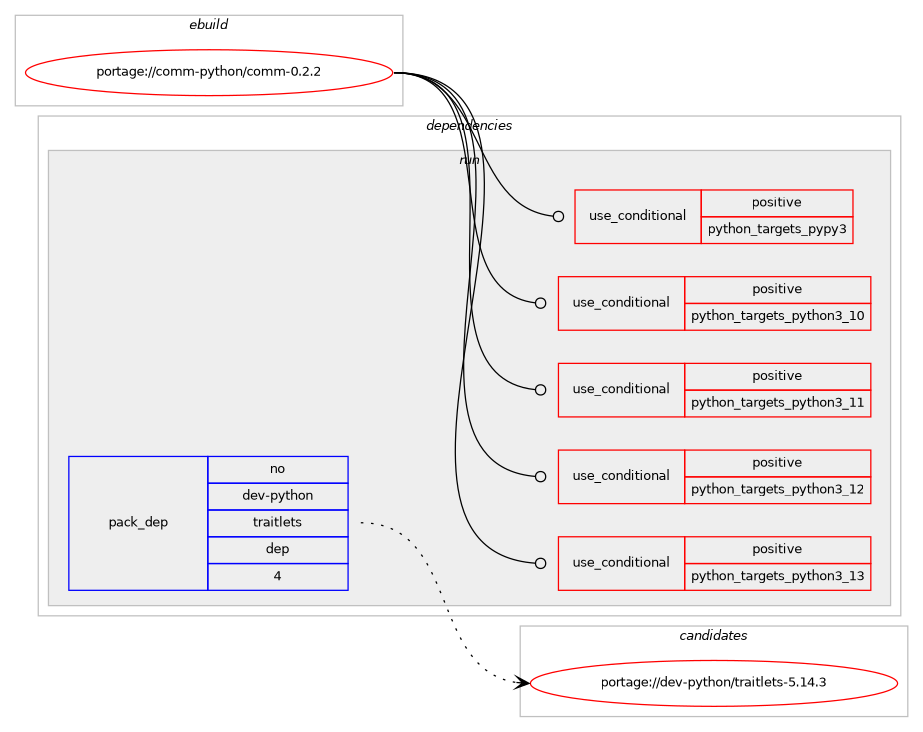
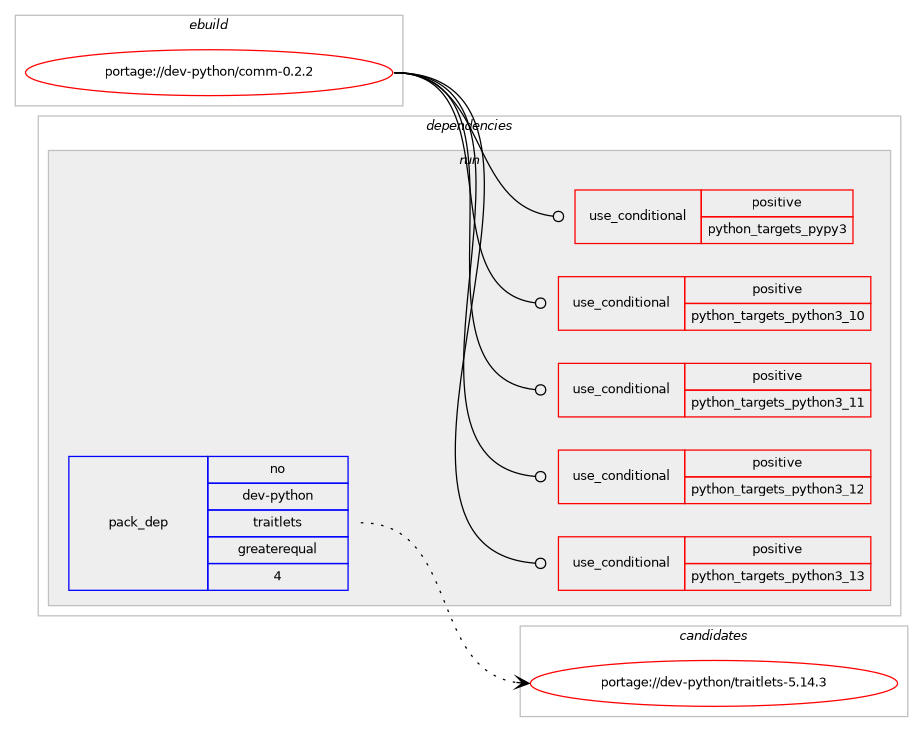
node "portage://comm-python/comm-0.2.2": label "portage://comm-python/comm-0.2.2" -> "portage://dev-python/comm-0.2.2"
node "pack_dep": text "dep" -> "greaterequal"
